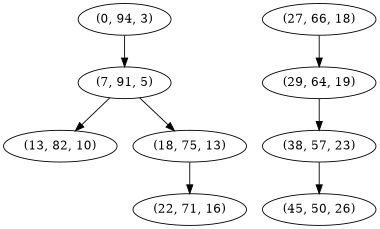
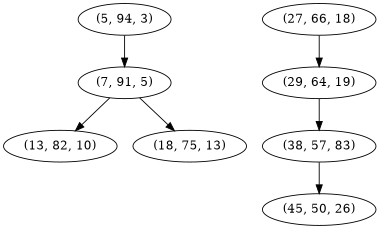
node "(0, 94, 3)": label "(0, 94, 3)" -> "(5, 94, 3)"
node "(38, 57, 23)": label "(38, 57, 23)" -> "(38, 57, 83)"
node "(22, 71, 16)": removed
